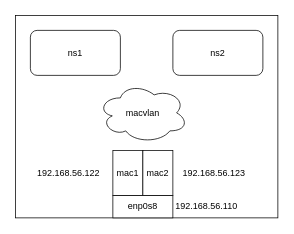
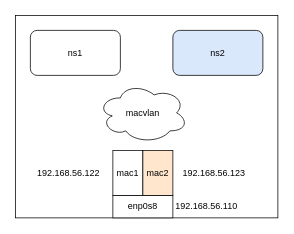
node "ns2": fillcolor #ffffff -> #dae8fc
node "mac2": fillcolor #ffffff -> #ffe6cc
